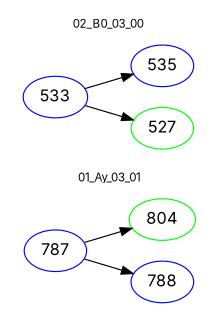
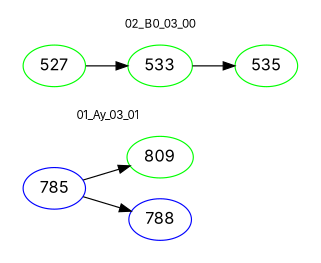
node "535": color blue -> green
node "533": color blue -> green
edge "533" -> "527": reversed
node "804": label "804" -> "809"
node "787": label "787" -> "785"
